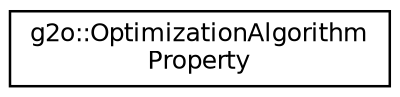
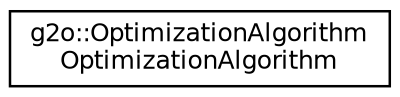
node "g2o::OptimizationAlgorithm Property": label "g2o::OptimizationAlgorithm Property" -> "g2o::OptimizationAlgorithm OptimizationAlgorithm"
